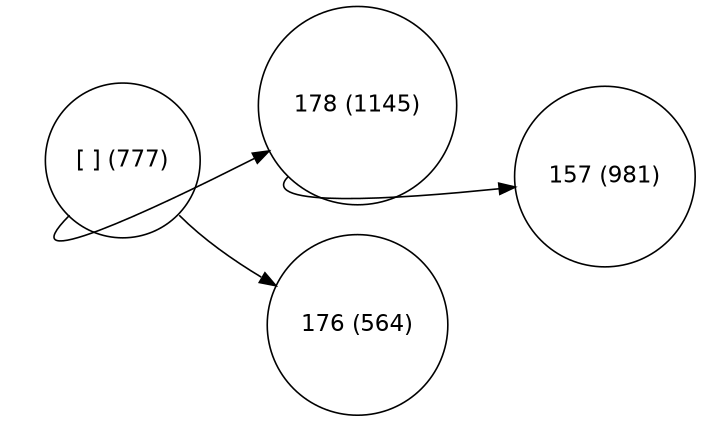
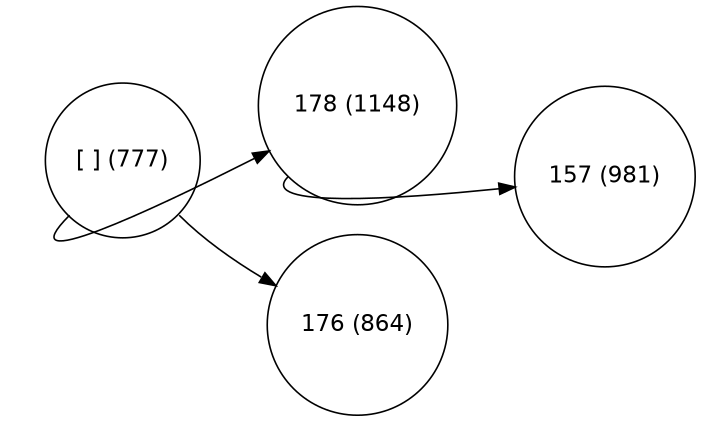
node "178 (1145)": label "178 (1145)" -> "178 (1148)"
node "176 (564)": label "176 (564)" -> "176 (864)"
